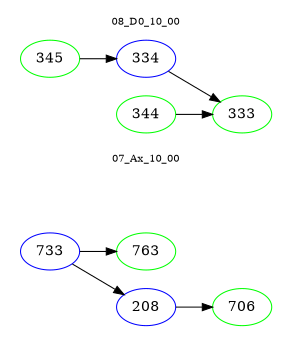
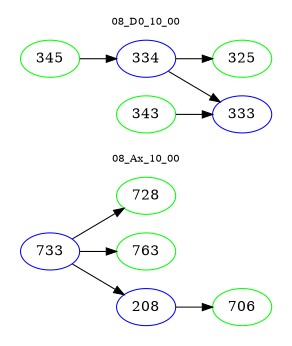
node "325": added
node "344": label "344" -> "343"
node "333": color green -> blue
cluster "07_Ax_10_00": label "07_Ax_10_00" -> "08_Ax_10_00"
node "728": added
